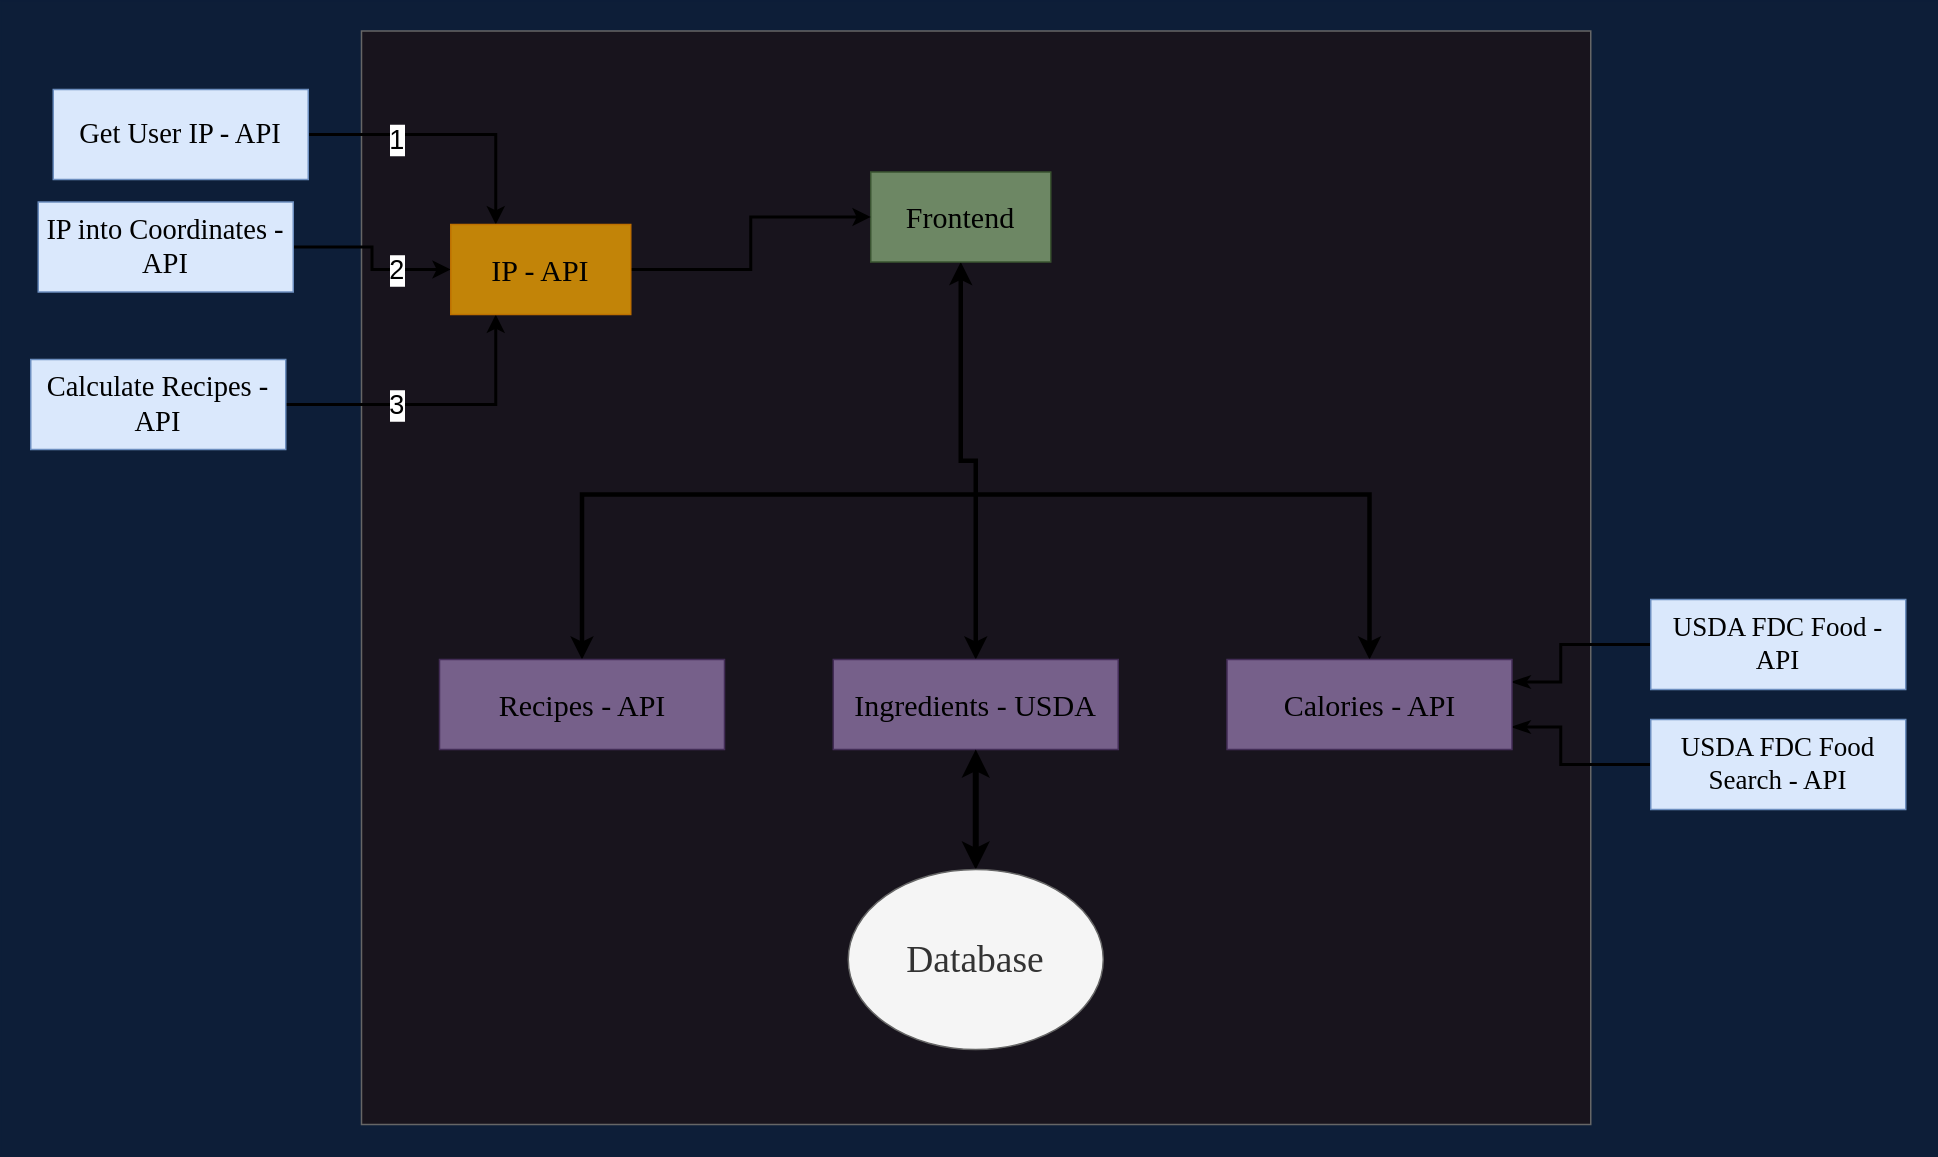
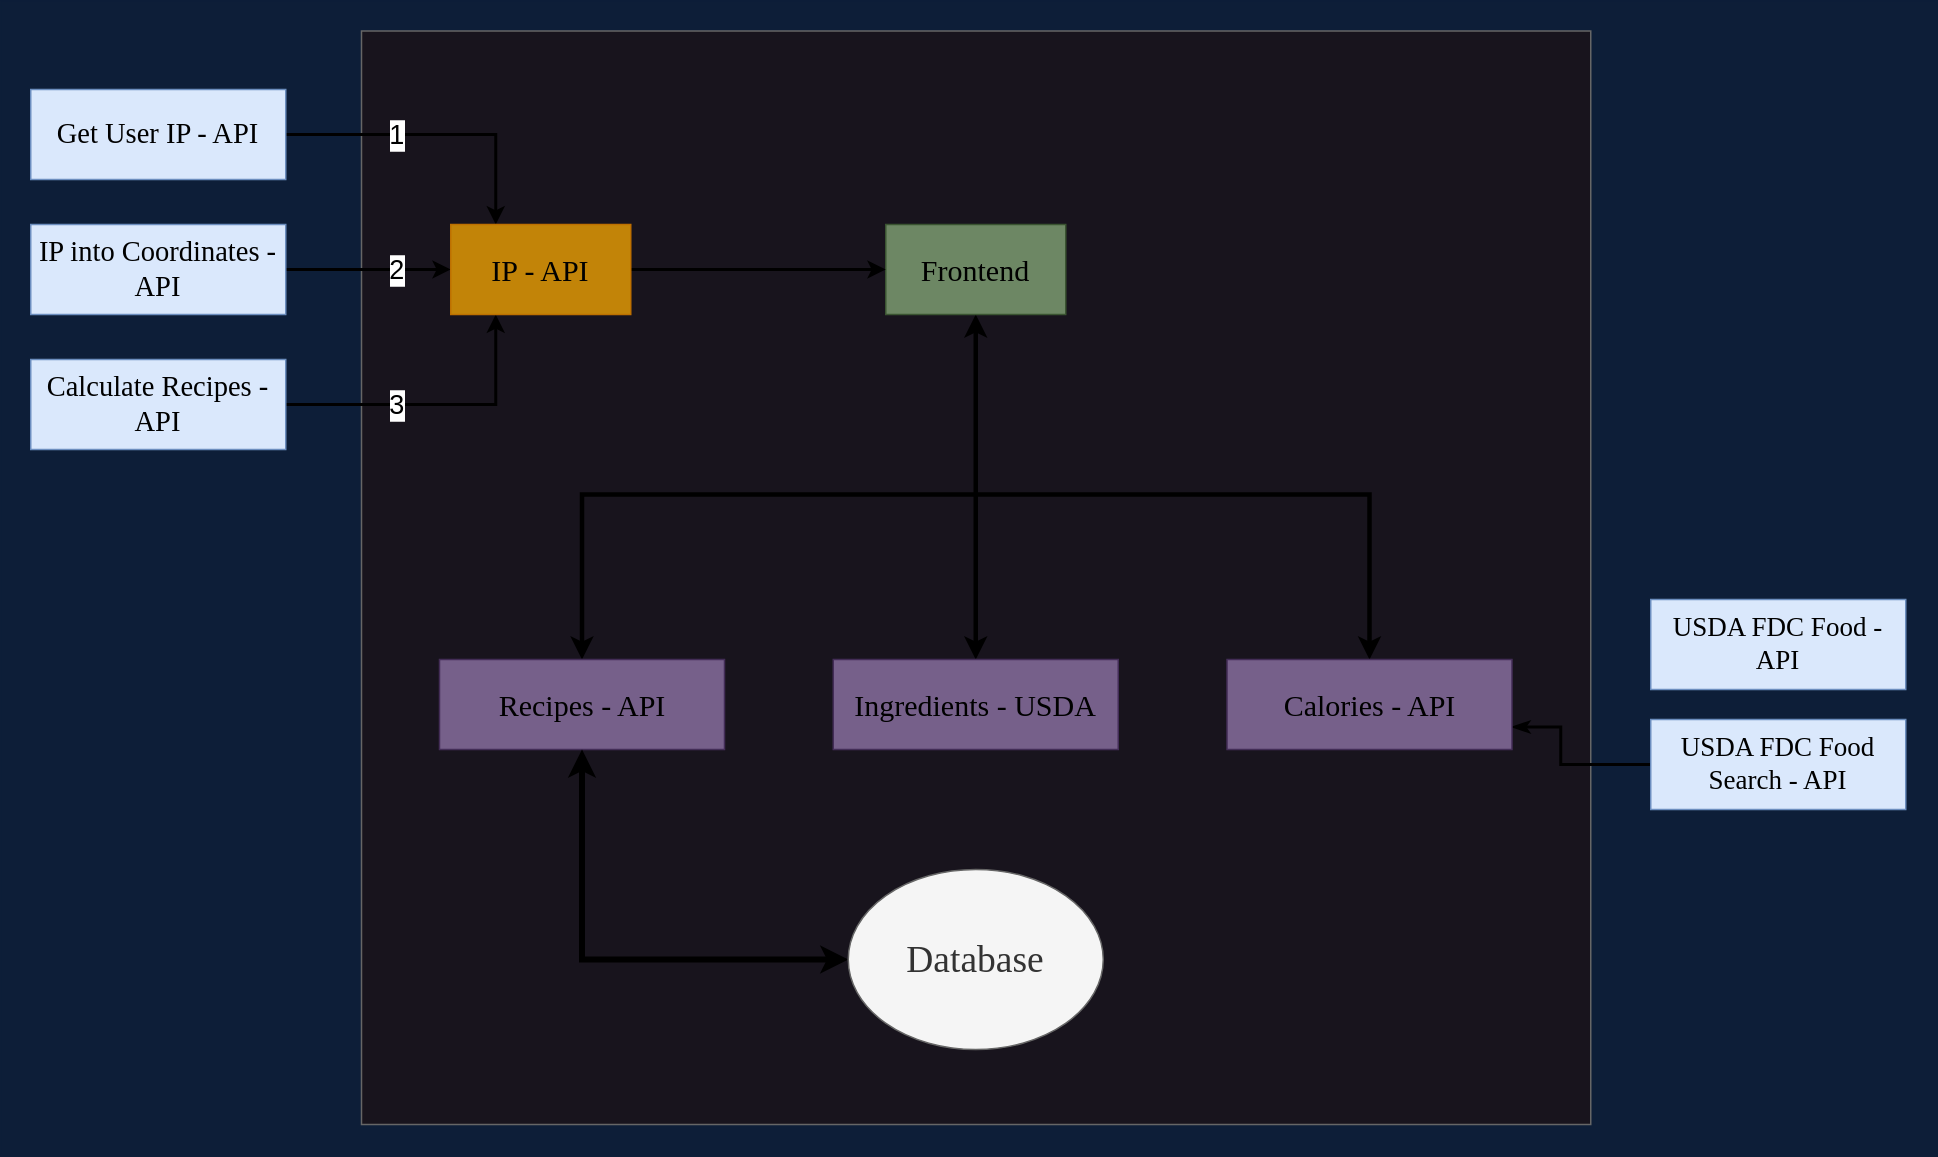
node "Get User IP - API": moved (181, 134) -> (158, 134)
node "Frontend": moved (961, 217) -> (976, 269)
node "IP into Coordinates - API": moved (166, 247) -> (158, 269)
edge "USDA FDC Food - API" -> "Calories - API": removed
edge "Ingredients - USDA" -- "Database": now "Recipes - API" -- "Database"
